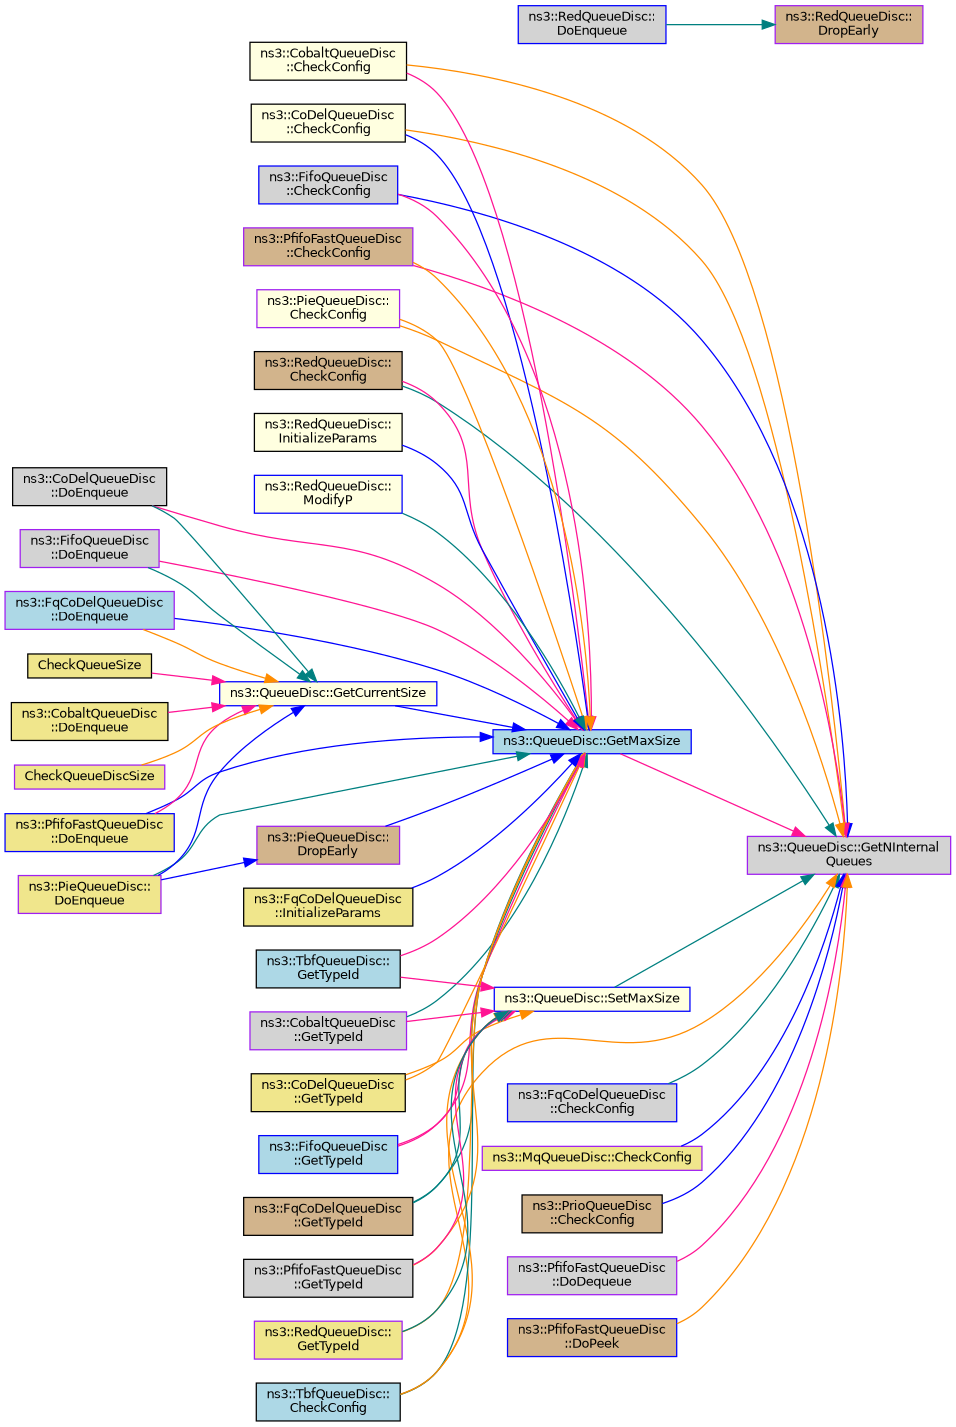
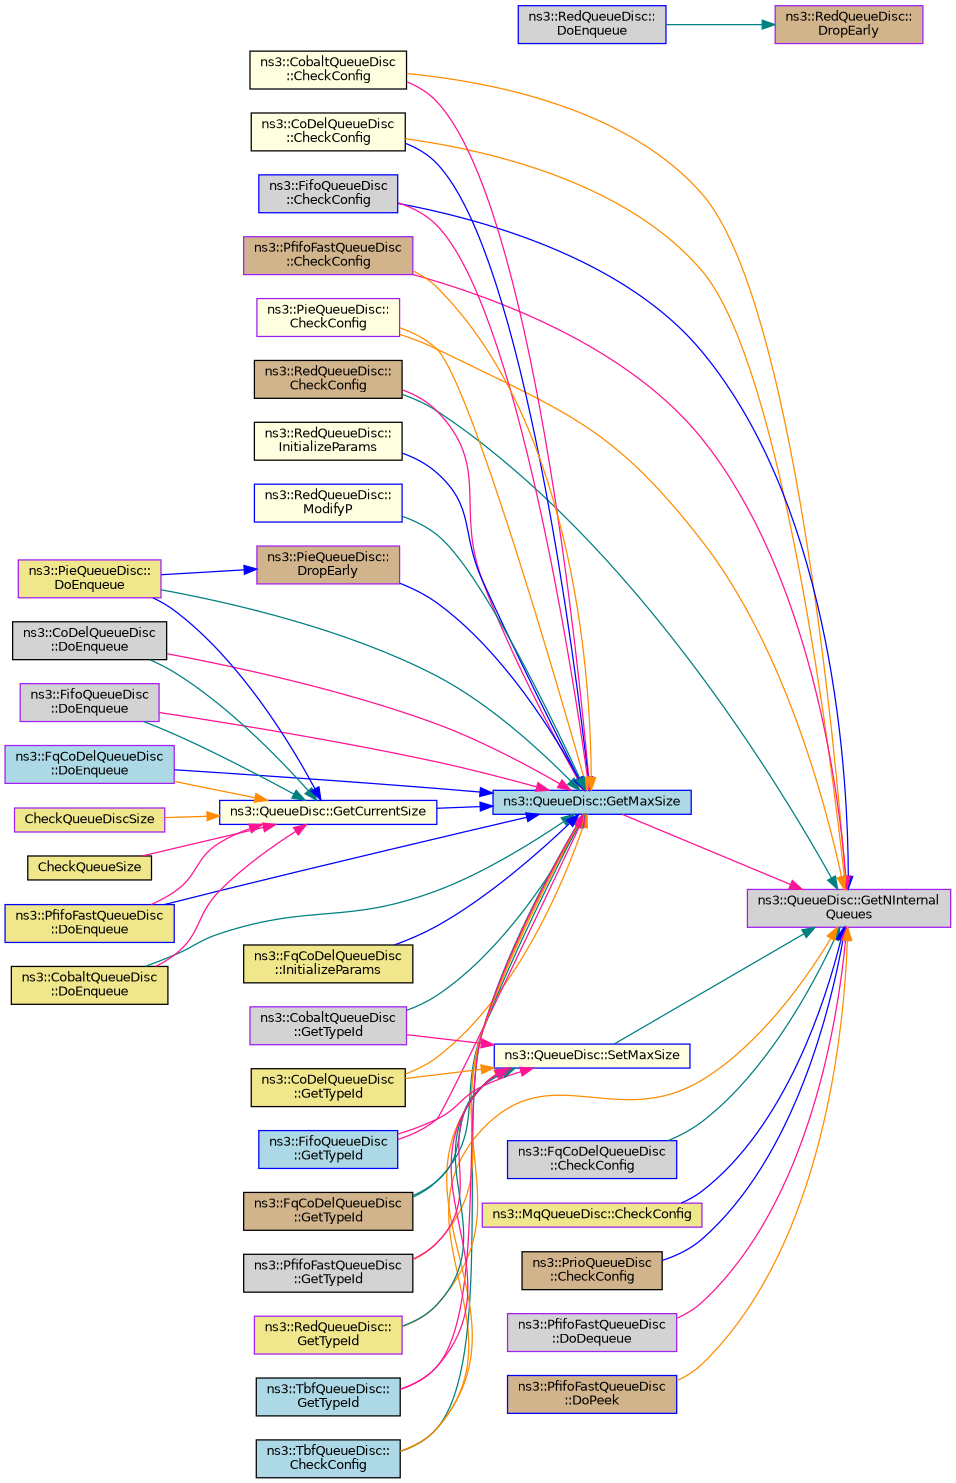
edge "ns3::CobaltQueueDisc ::DoEnqueue" -> "ns3::QueueDisc::GetMaxSize": added
